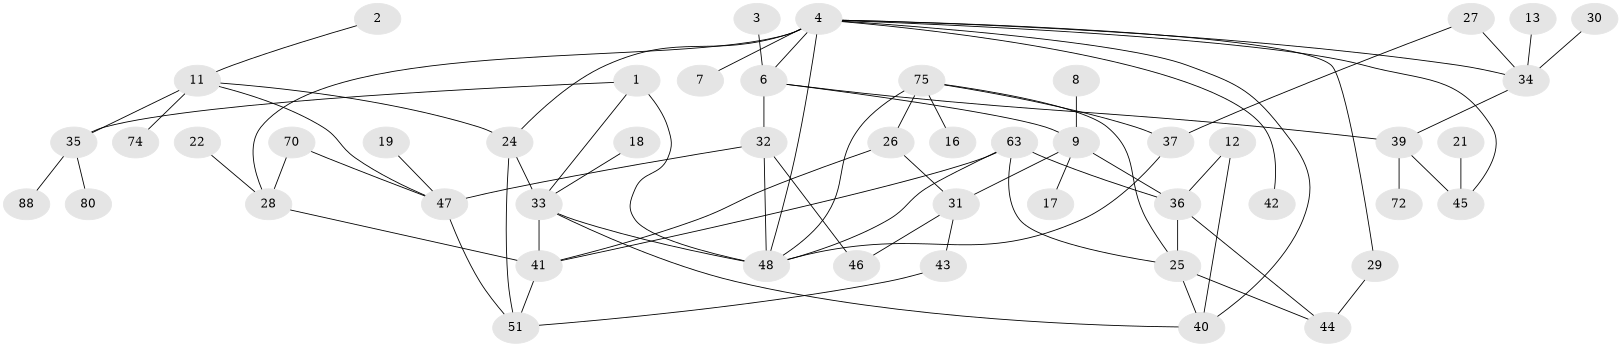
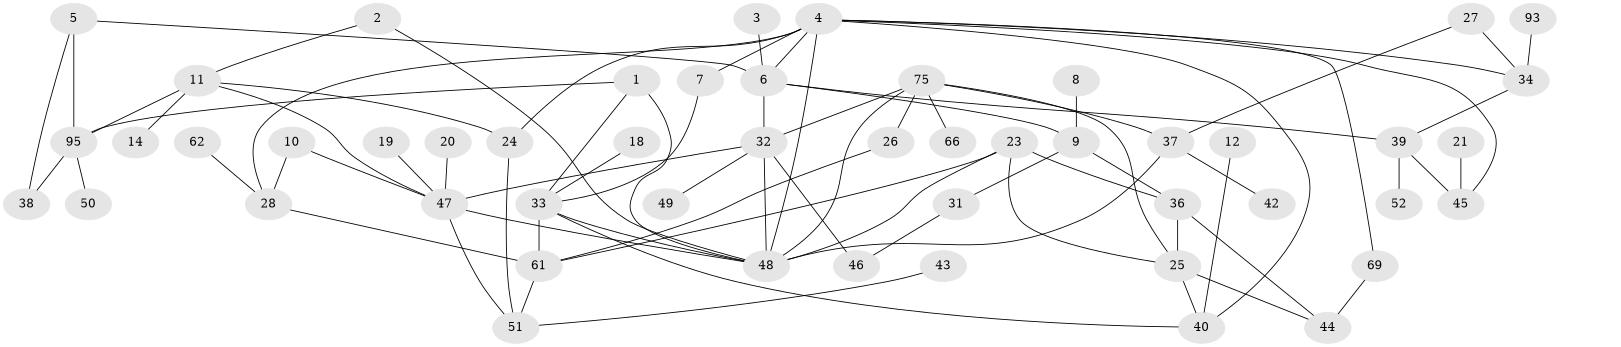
node "5": added
node "13": label "13" -> "93"
node "30": removed
edge "4" -- "42": now "37" -- "42"
edge "75" -- "32": added
node "35": label "35" -> "95"
node "74": label "74" -> "14"
node "22": label "22" -> "62"
node "70": label "70" -> "10"
node "20": added
node "16": label "16" -> "66"
node "63": label "63" -> "23"
edge "2" -- "48": added
edge "26" -- "31": removed
edge "24" -- "33": now "7" -- "33"
edge "12" -- "36": removed
node "88": label "88" -> "38"
node "80": label "80" -> "50"
node "49": added
node "17": removed
node "72": label "72" -> "52"
edge "31" -- "43": removed
edge "47" -- "48": added
node "41": label "41" -> "61"
node "29": label "29" -> "69"
